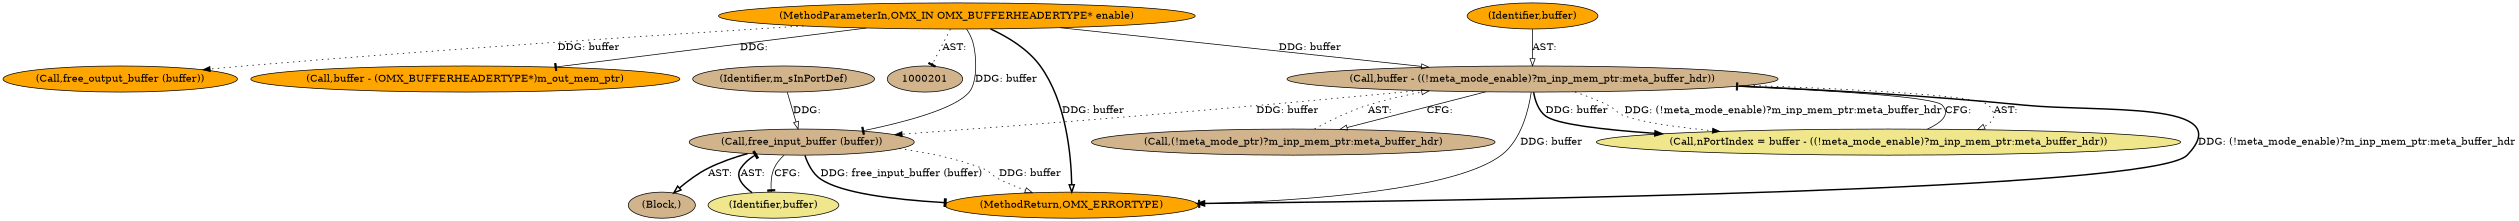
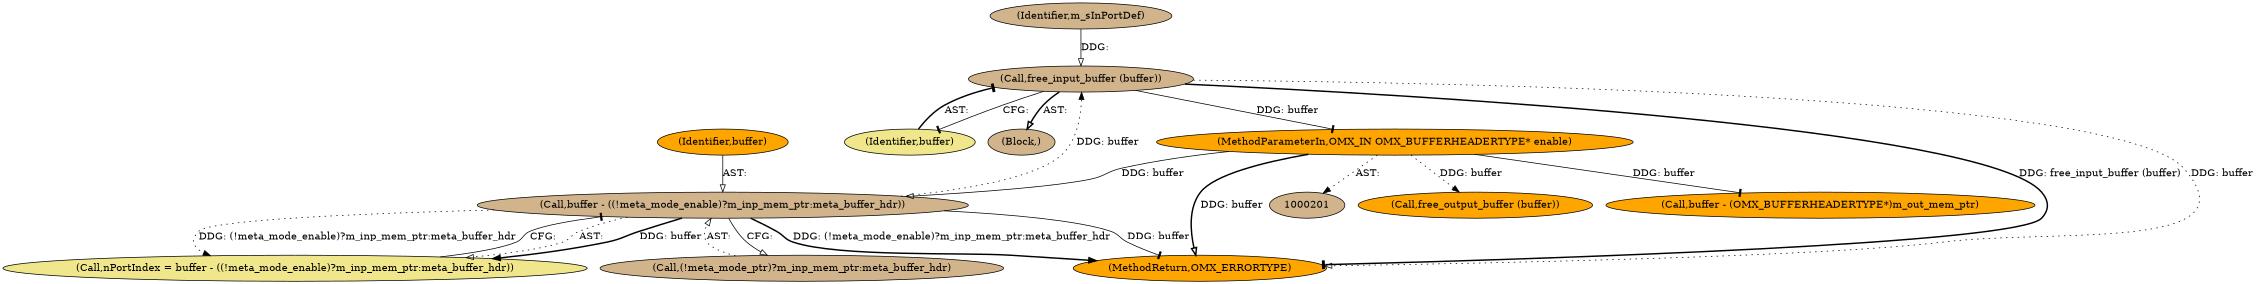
edge "(MethodParameterIn,OMX_IN OMX_BUFFERHEADERTYPE* enable)" -> "1000201": arrowhead tee -> normal
edge "(MethodParameterIn,OMX_IN OMX_BUFFERHEADERTYPE* enable)" -> "(Call,buffer - (OMX_BUFFERHEADERTYPE*)m_out_mem_ptr)": label "DDG: " -> "DDG: buffer"
edge "(MethodParameterIn,OMX_IN OMX_BUFFERHEADERTYPE* enable)" -> "(Call,free_input_buffer (buffer))": reversed
